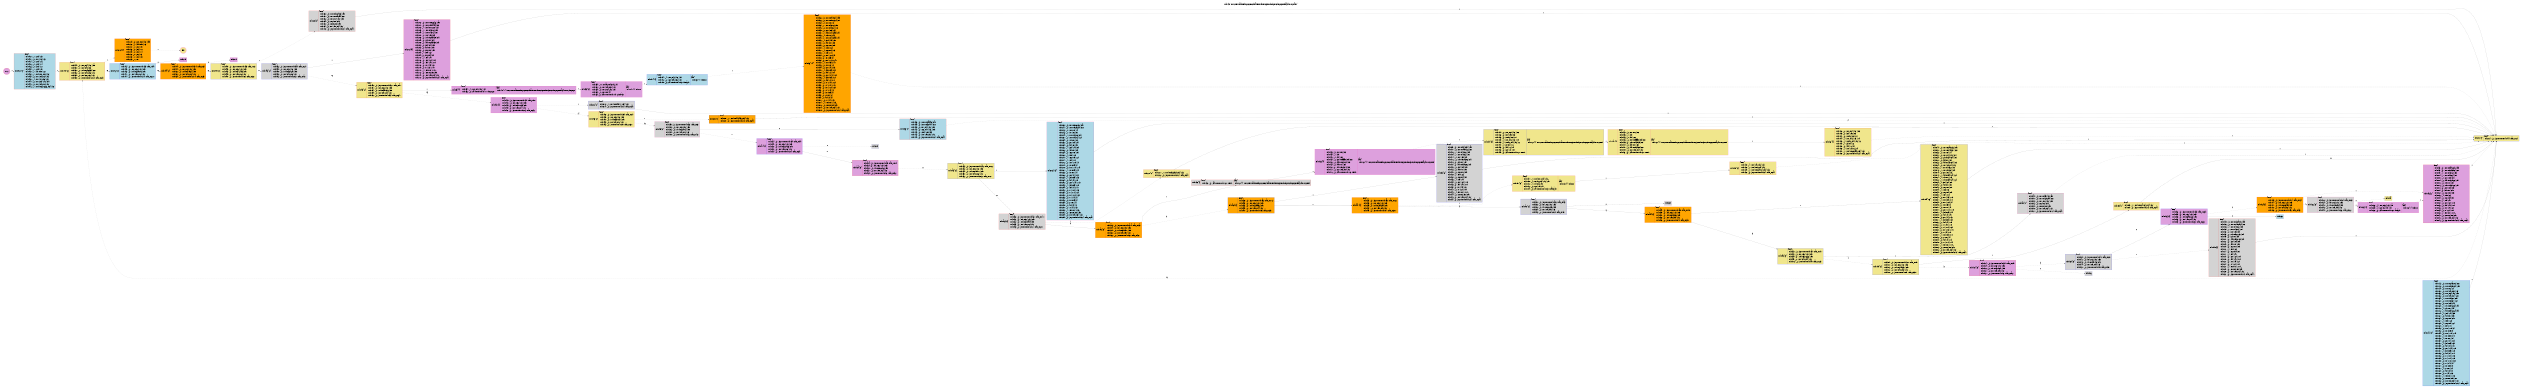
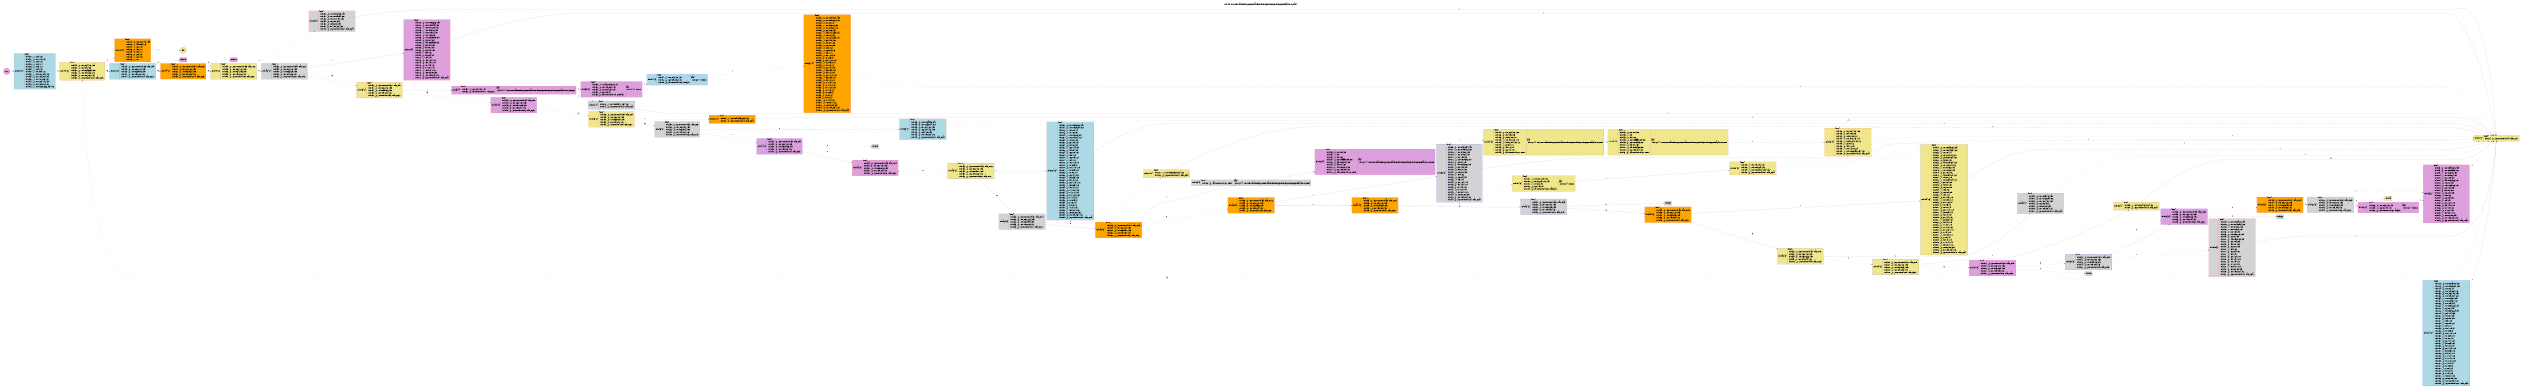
edge "0x4019d2 [22]" -> "0x402013 [12]": now "0x401f54 [9]" -> "0x402013 [12]"
edge "0x401a2a [25]" -> "0x401a43 [25]": reversed
